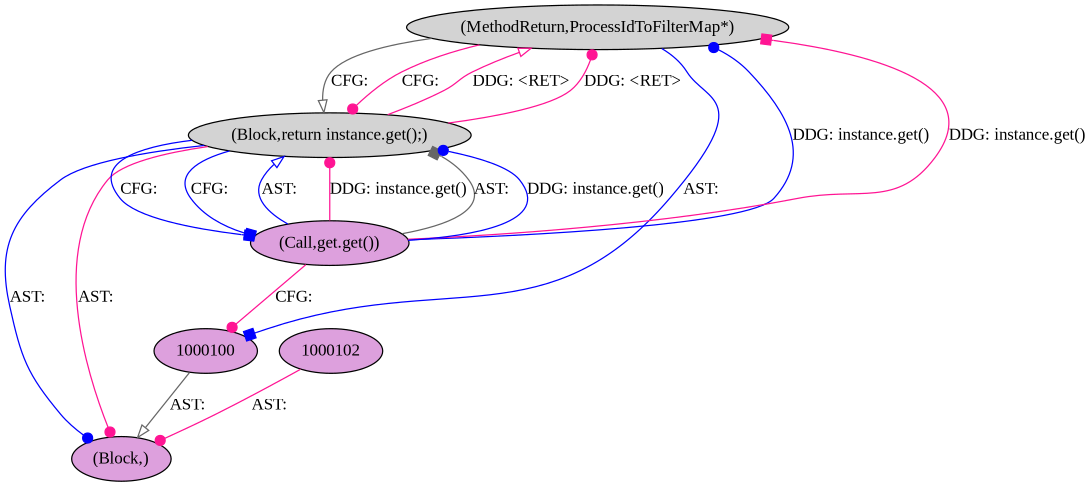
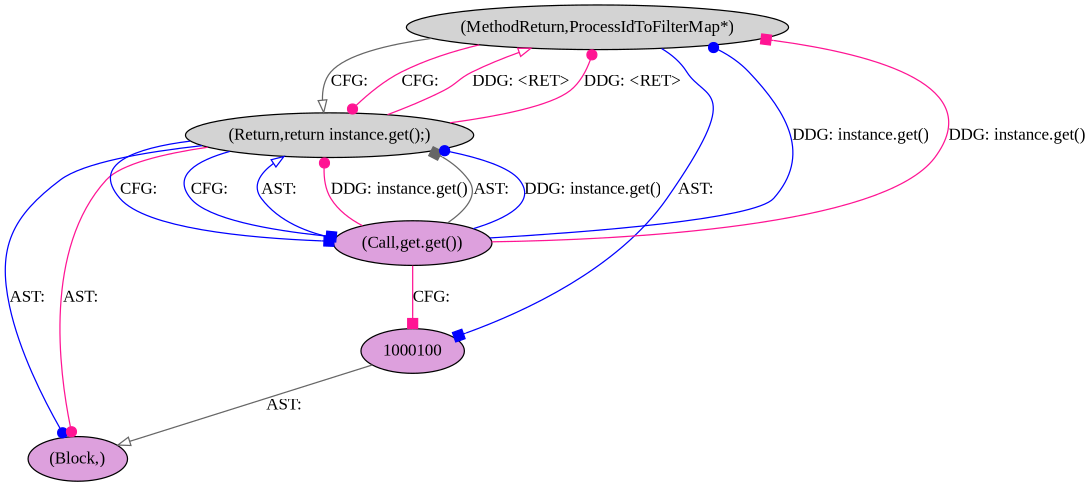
node "(Block,return instance.get();)": label "(Block,return instance.get();)" -> "(Return,return instance.get();)"
edge "(Call,get.get())" -> "1000100": arrowhead dot -> box
node "1000102": removed
